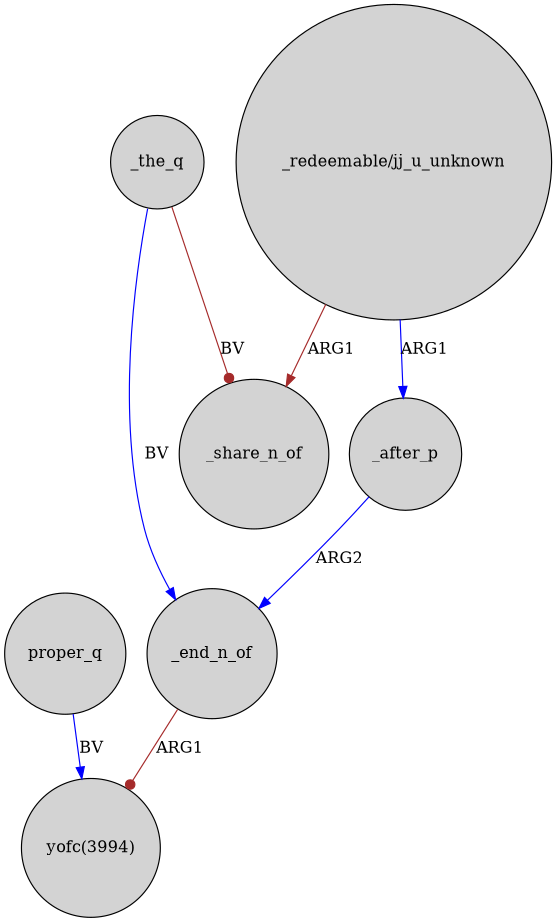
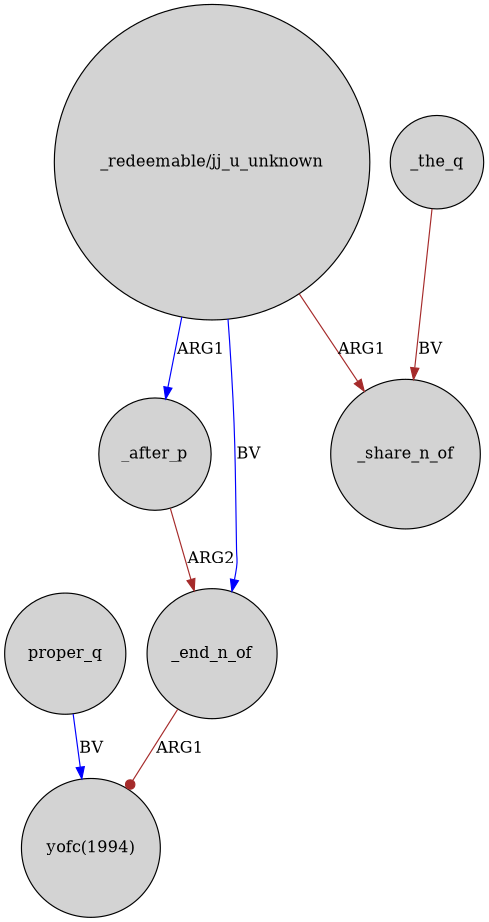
edge "_the_q" -> "_share_n_of": arrowhead dot -> normal
edge "_the_q" -> "_end_n_of": now "_redeemable/jj_u_unknown" -> "_end_n_of"
edge "_after_p" -> "_end_n_of": color blue -> brown
node "yofc(3994)": label "yofc(3994)" -> "yofc(1994)"
